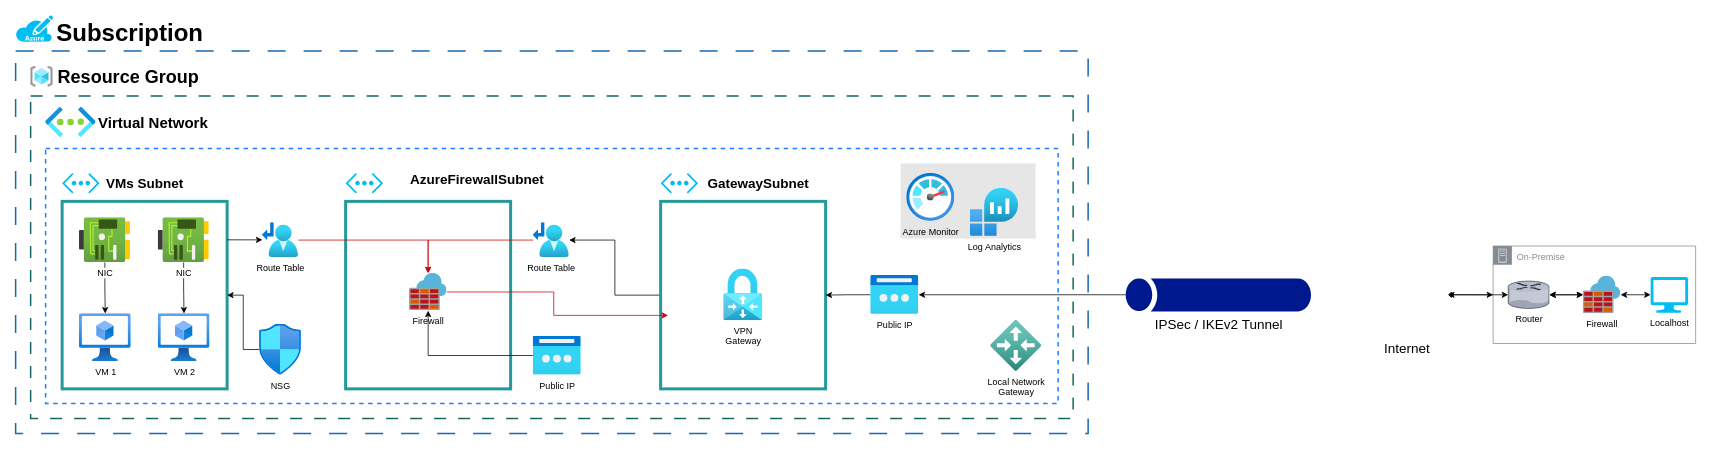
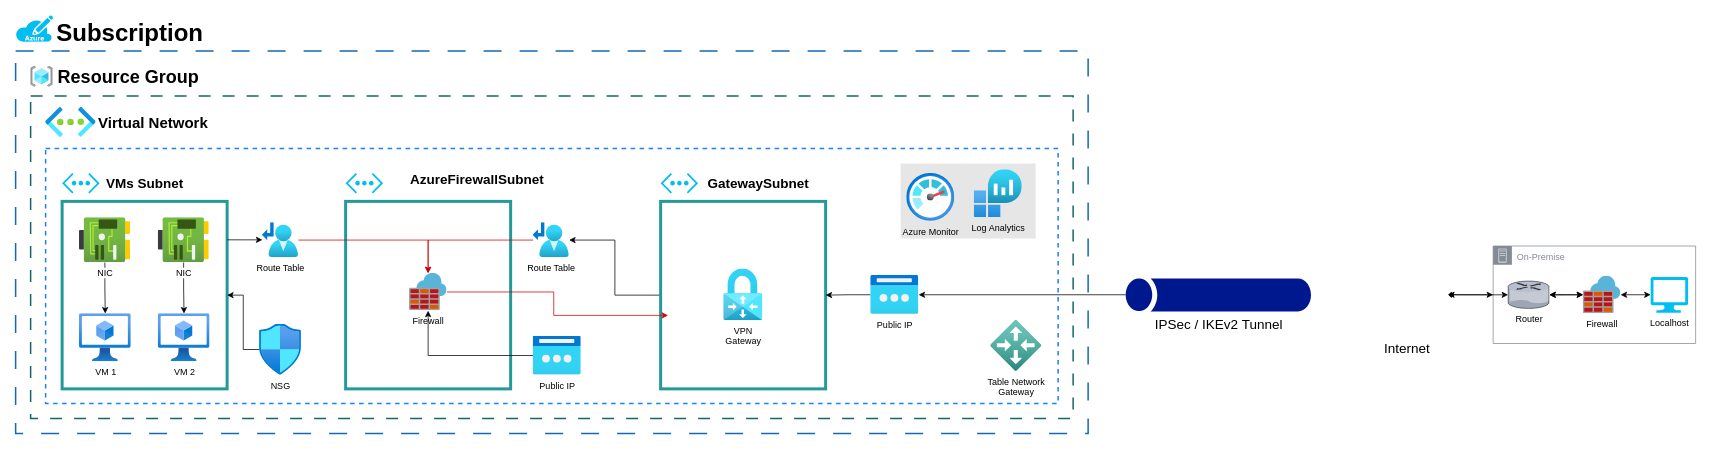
node "Log Analytics": moved (994, 212) -> (998, 194)
node "Local Network Gateway": label "Local Network Gateway" -> "Table Network Gateway"
